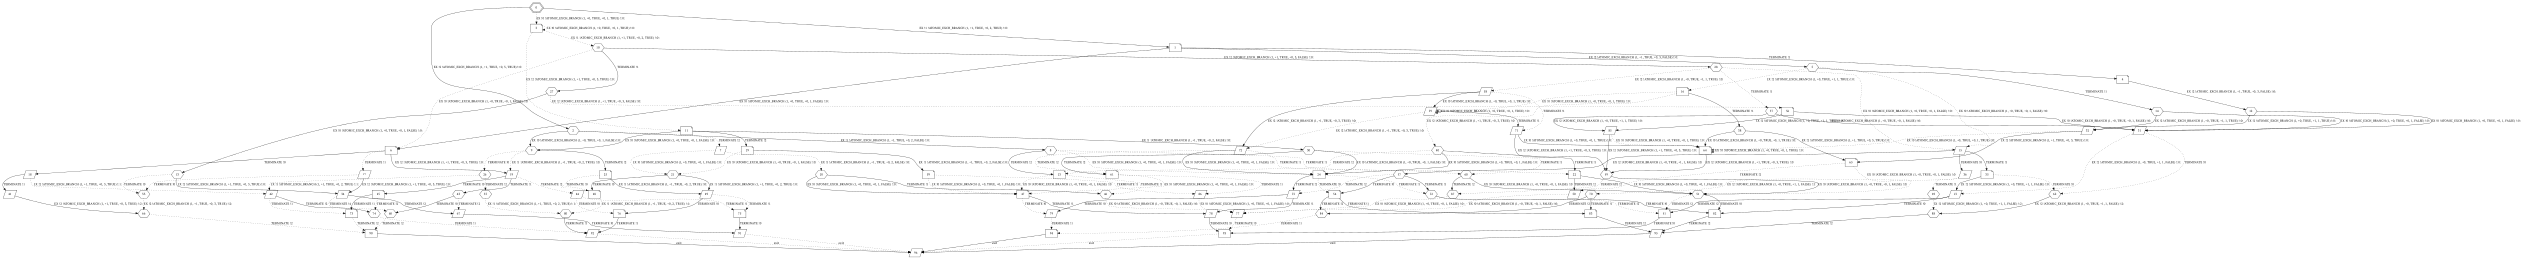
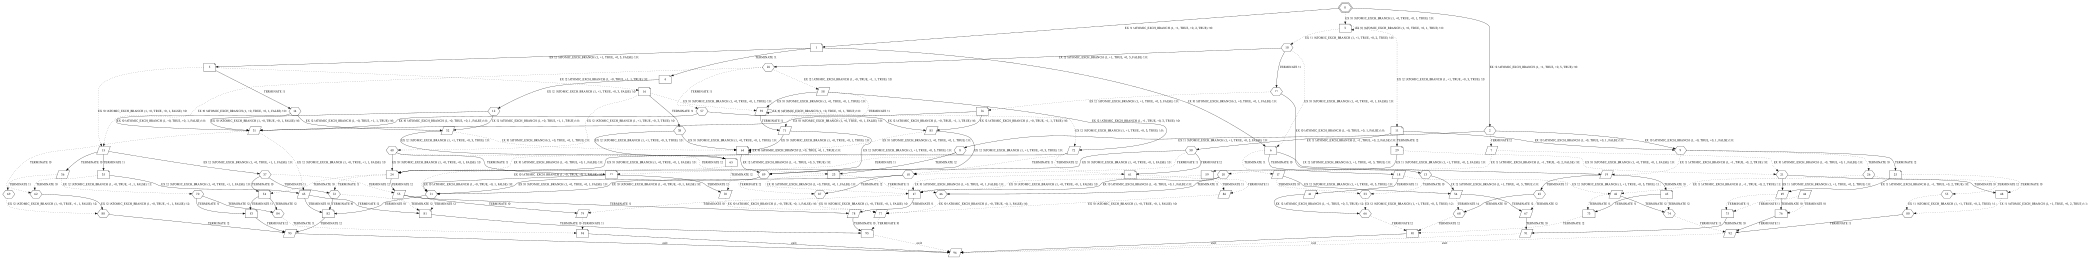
node "5": shape hexagon -> note
edge "19" -> "44": removed, label "TERMINATE !2"
